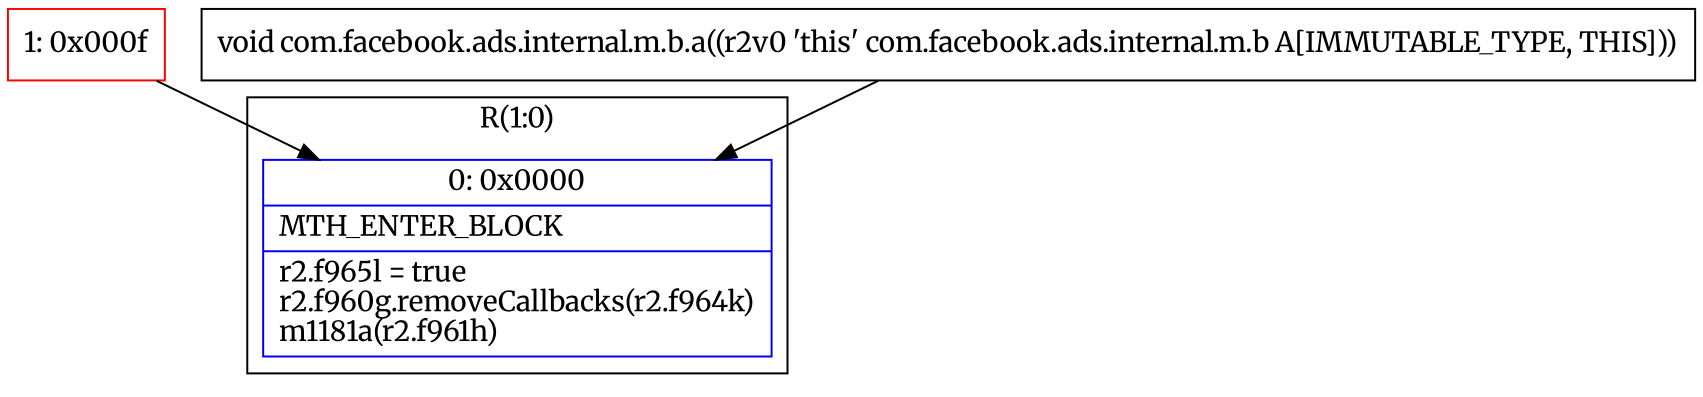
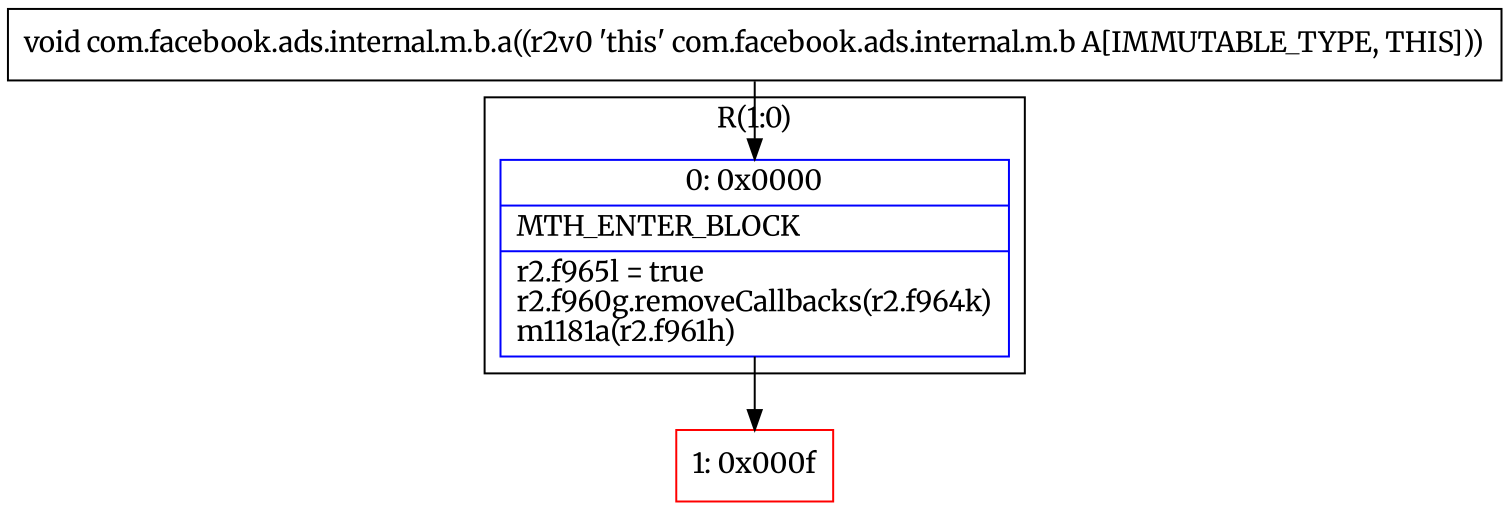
edge "1: 0x000f" -> "0: 0x0000": reversed
